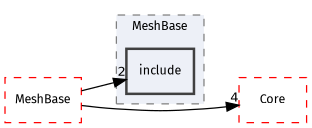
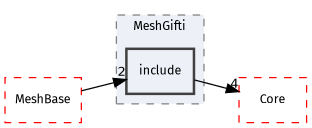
cluster "MeshBase": label "MeshBase" -> "MeshGifti"
edge "MeshBase" -> "Core": now "include" -> "Core"
